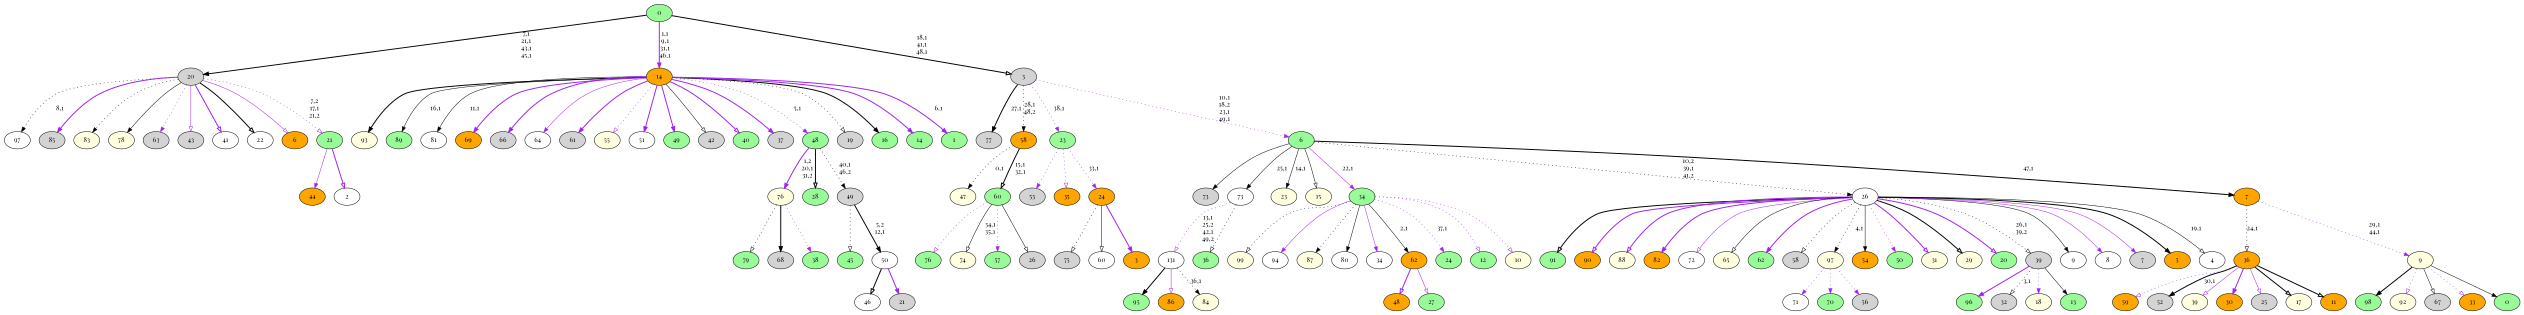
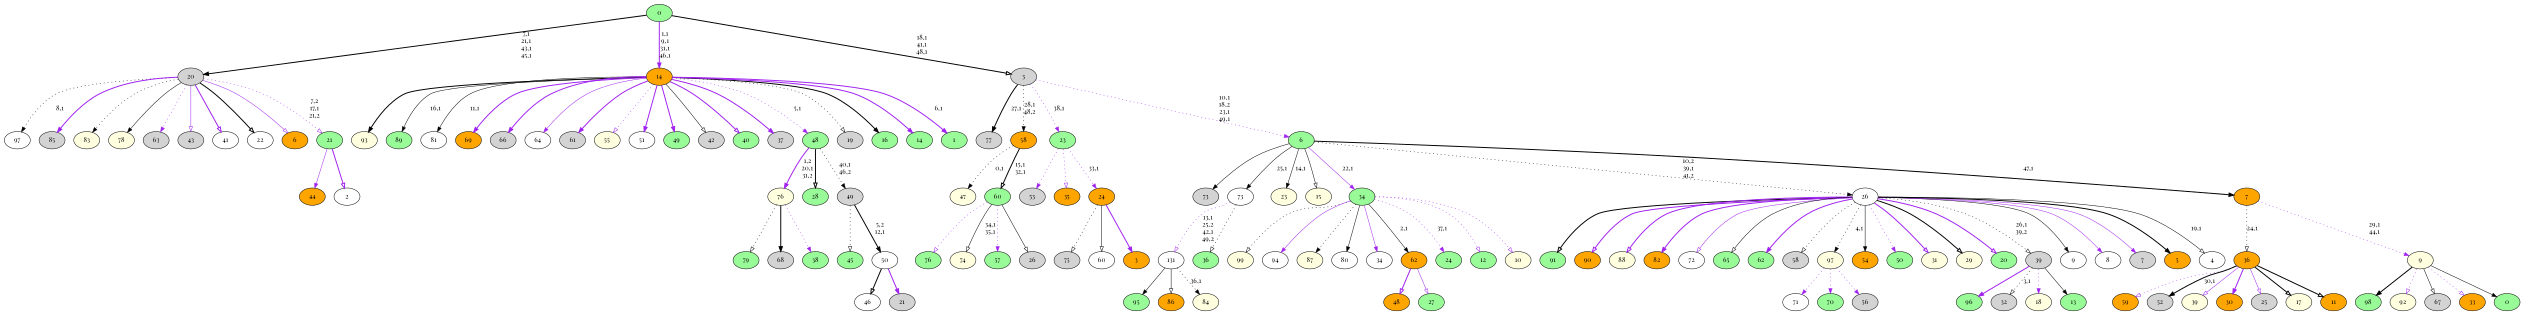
node "65": fillcolor lightyellow -> palegreen
edge "131" -> "95": style bold -> solid
edge "131" -> "86": color purple -> black
